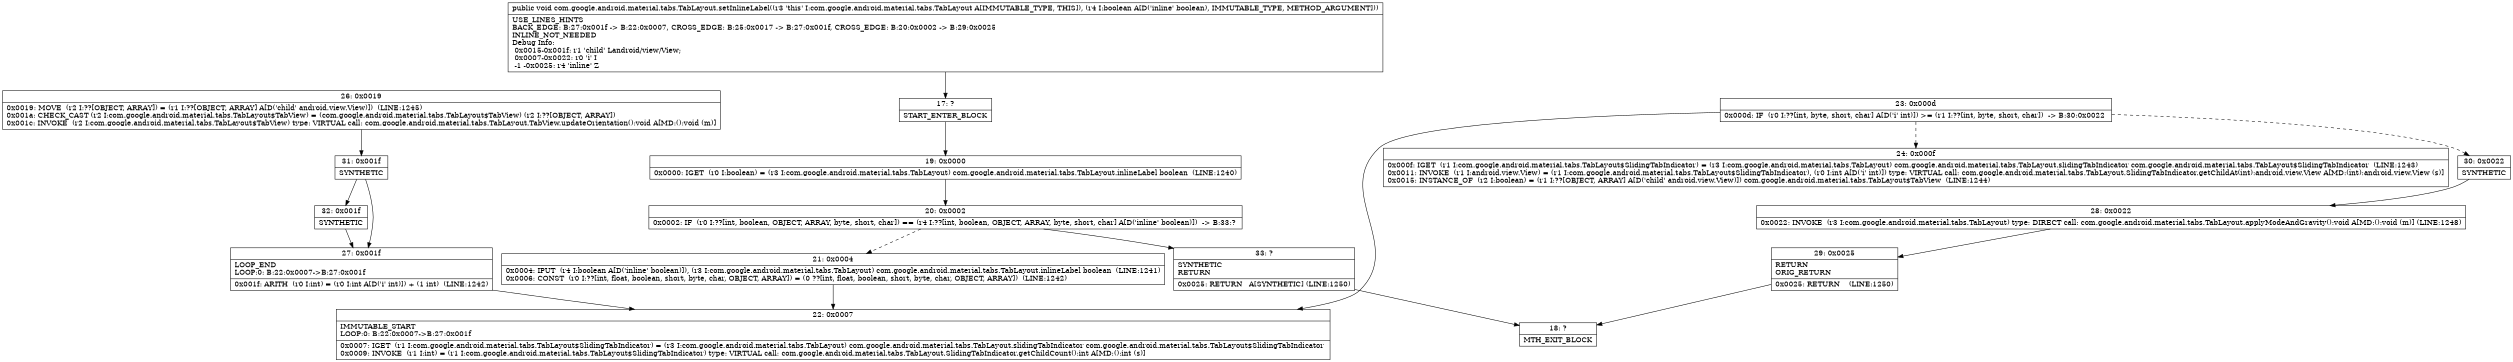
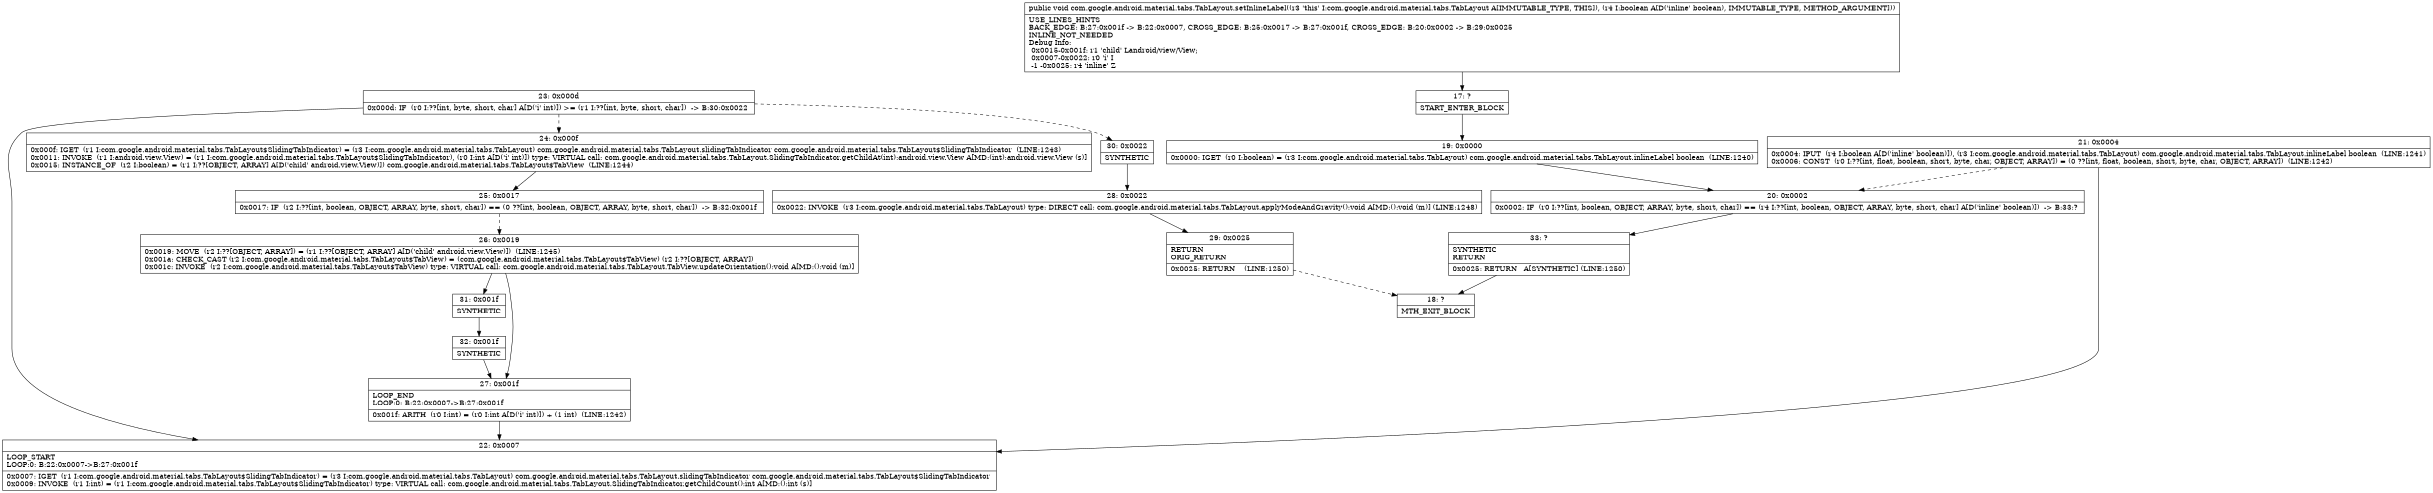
node "25: 0x0017": added
edge "31: 0x001f" -> "27: 0x001f": now "26: 0x0019" -> "27: 0x001f"
edge "20: 0x0002" -> "21: 0x0004": reversed
edge "29: 0x0025" -> "18: ?": style solid -> dashed
node "22: 0x0007": text "IMMUTABLE_START" -> "LOOP_START"
